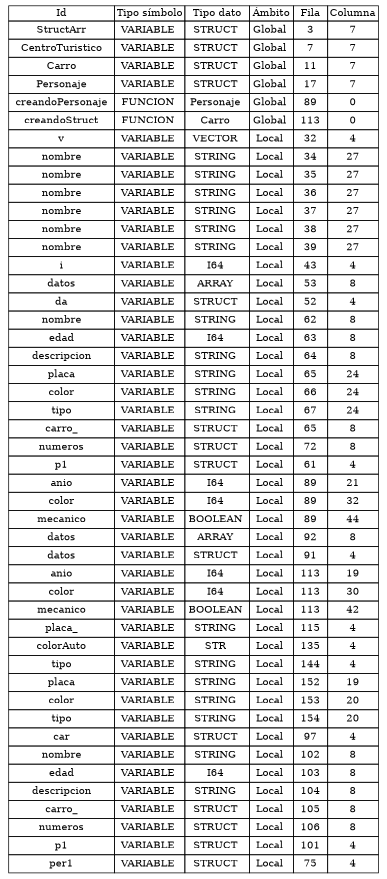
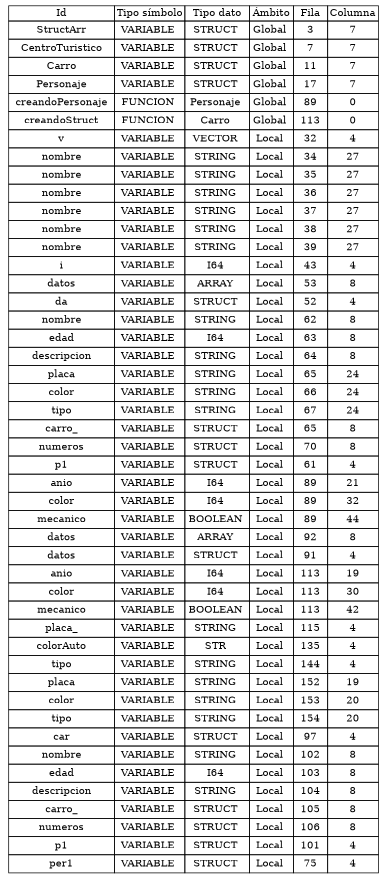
node "Id": text "72" -> "70"
